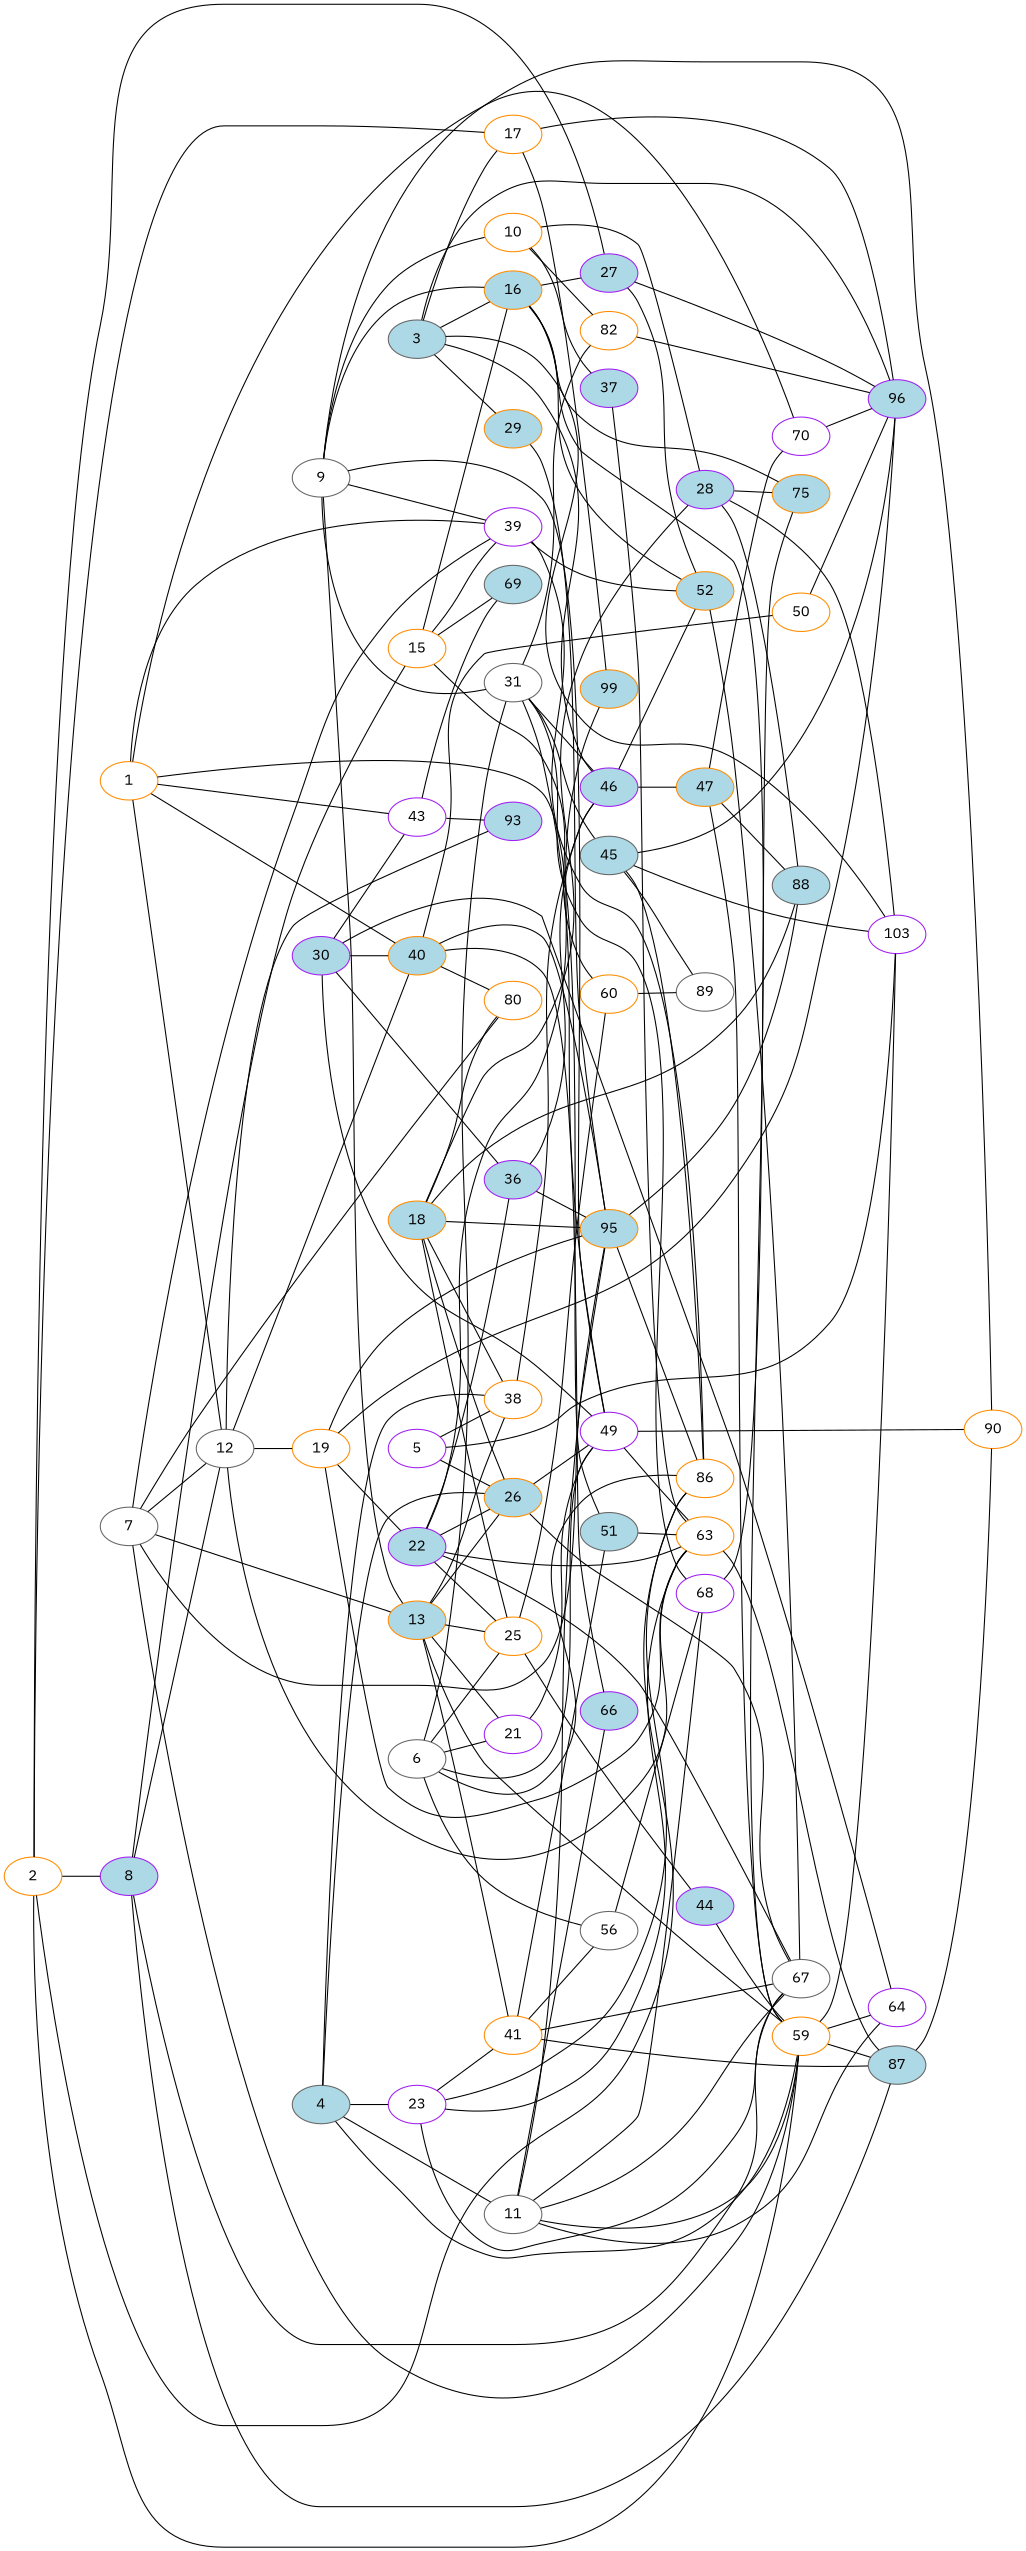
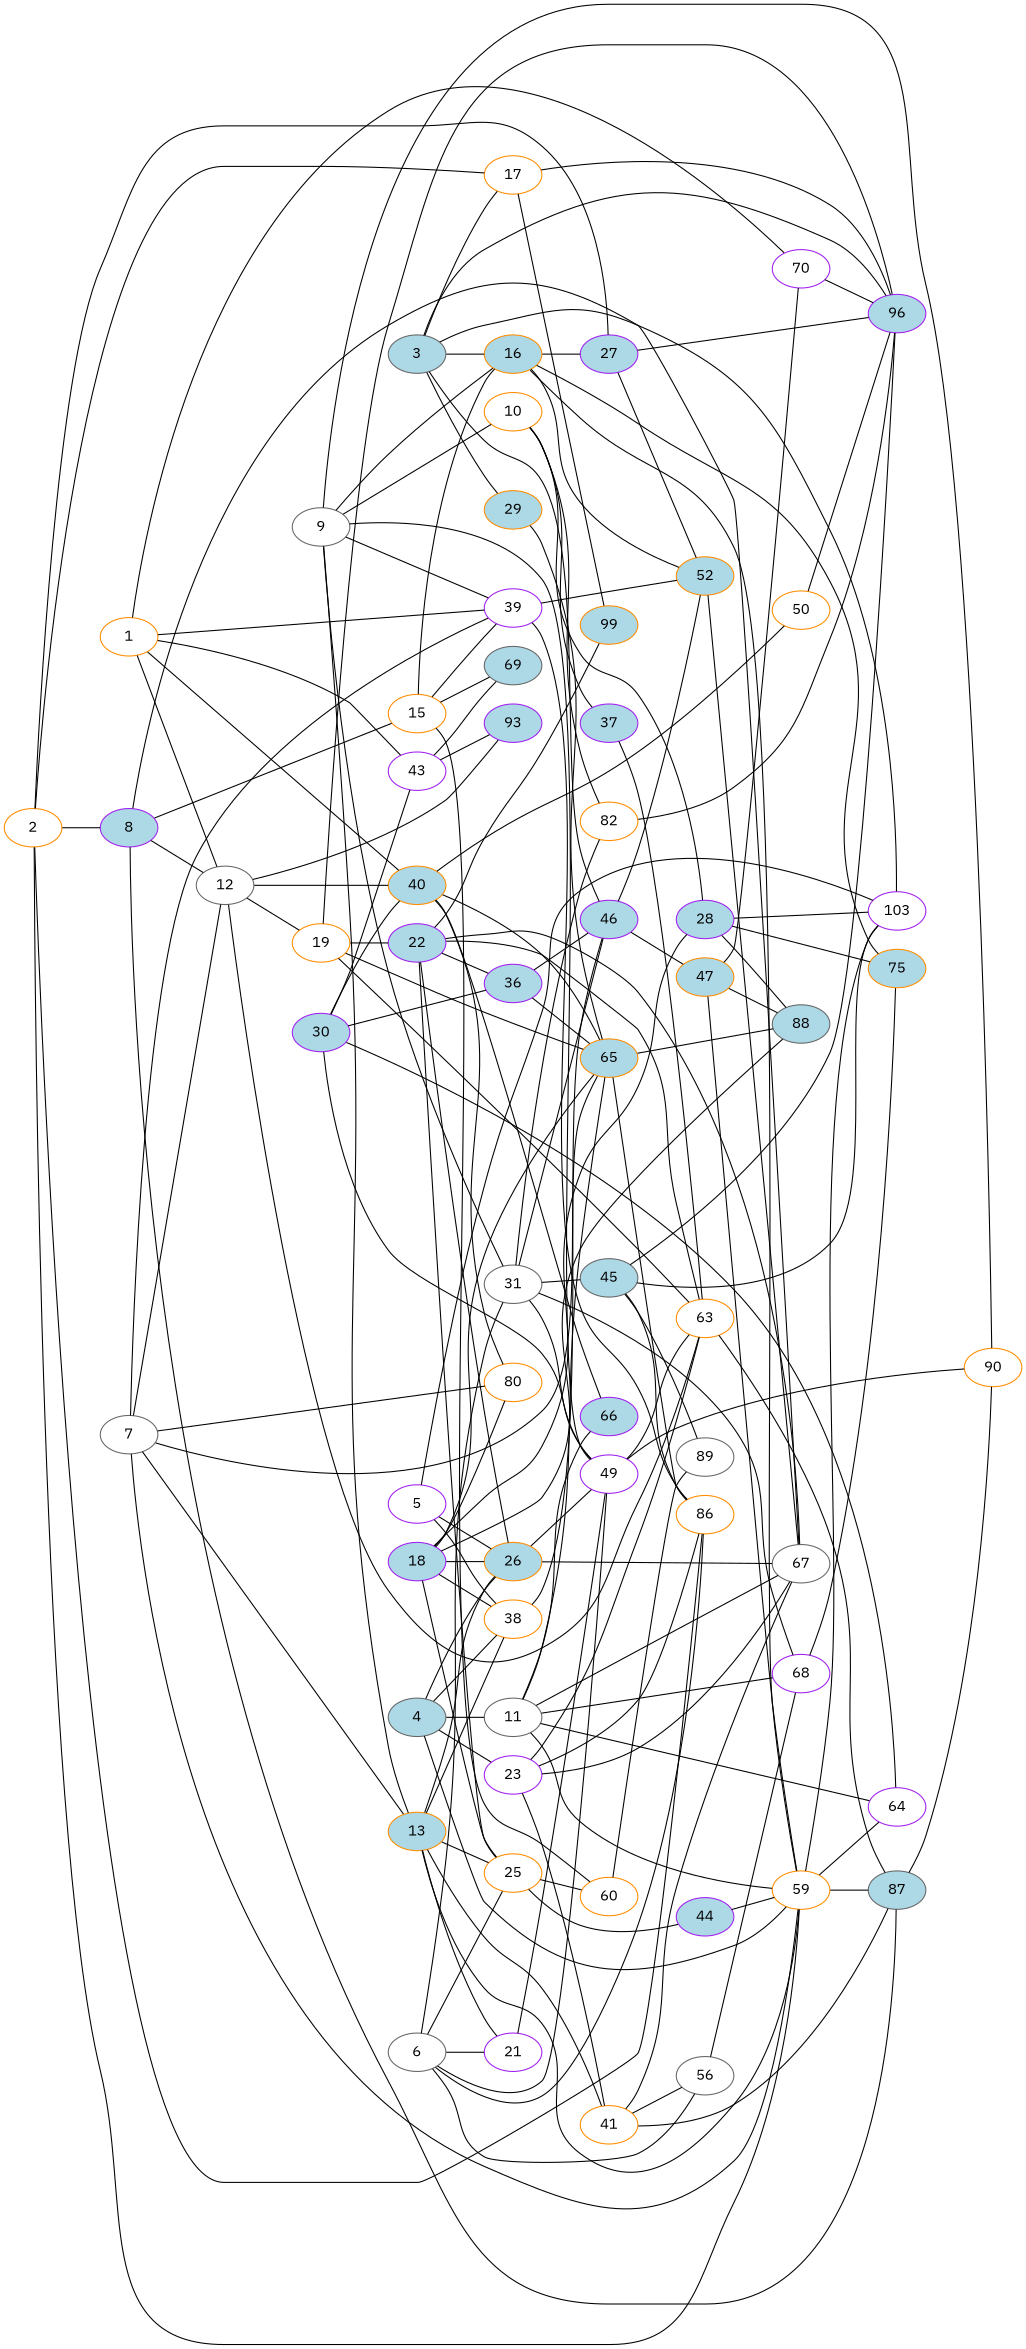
node "18": color darkorange -> purple
node "95": label "95" -> "65"
node "51": removed
